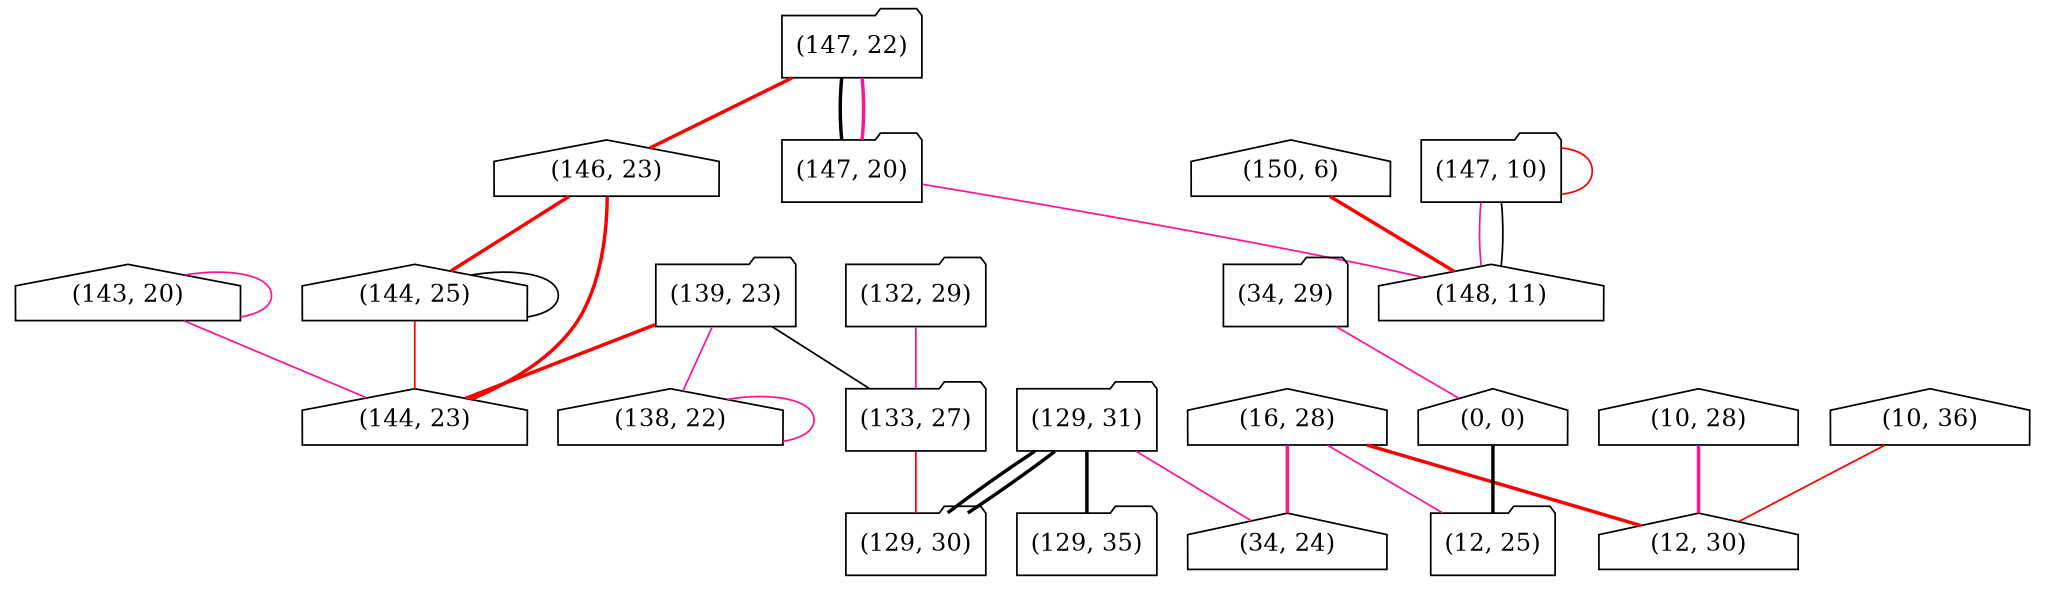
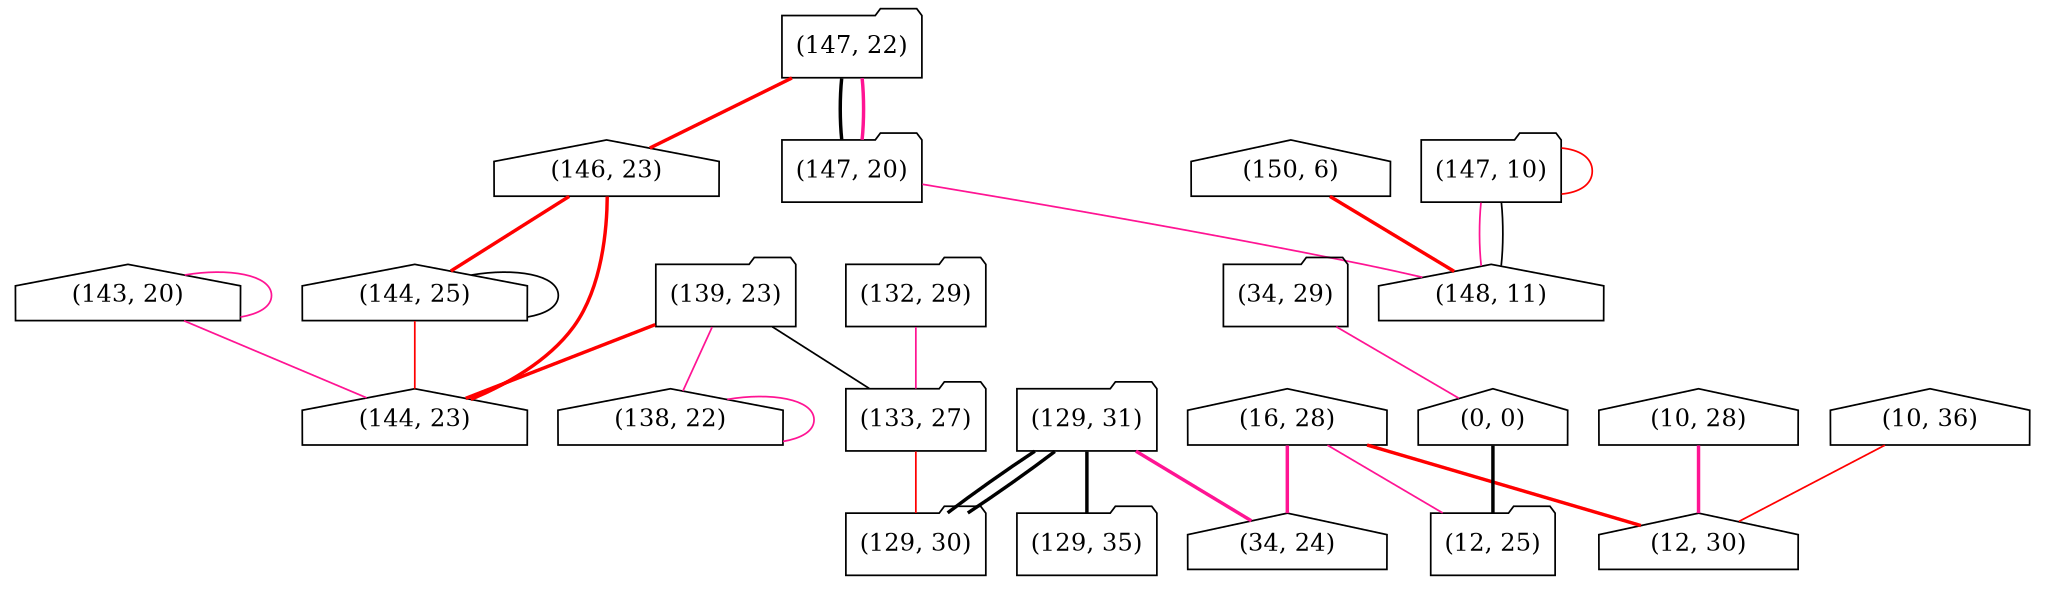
edge "(129, 31)" -- "(34, 24)": style solid -> bold
